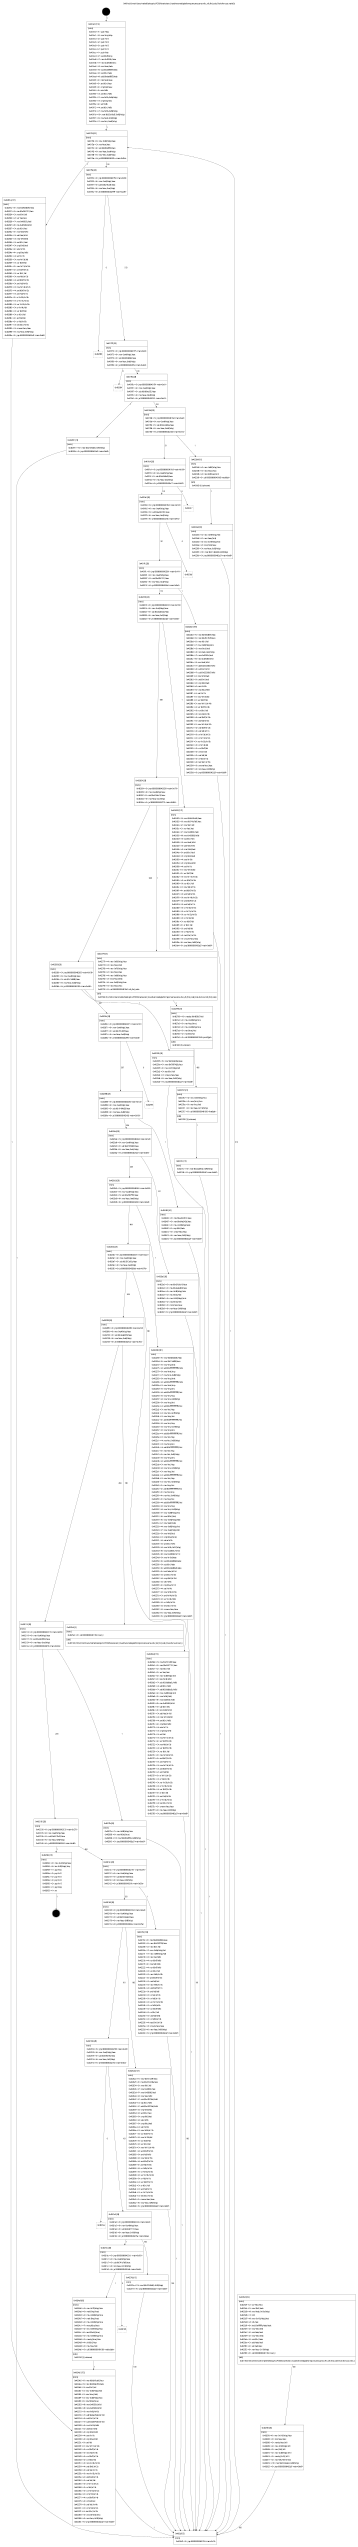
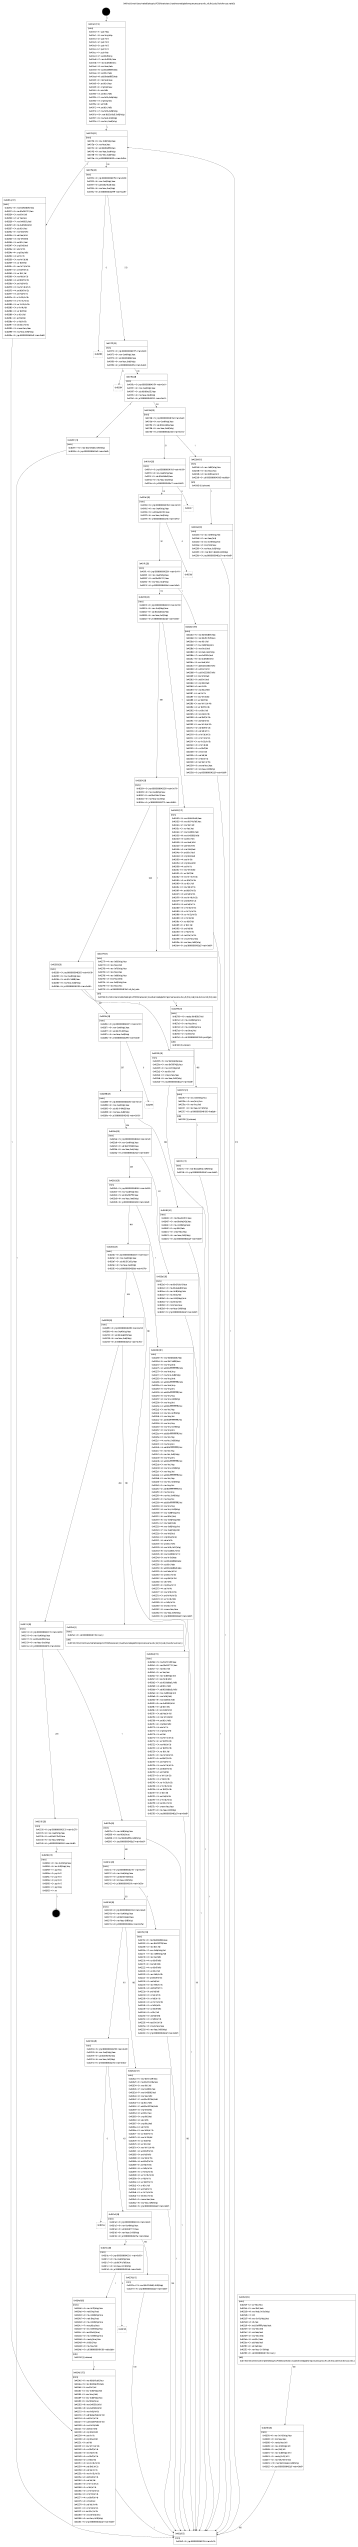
edge "0x402088 [28]" -> "0x402402 [30]": label " 1" -> " 506"
edge "0x402130 [28]" -> "0x40214c [28]": now "0x4027fe [28]" -> "0x40214c [28]"
